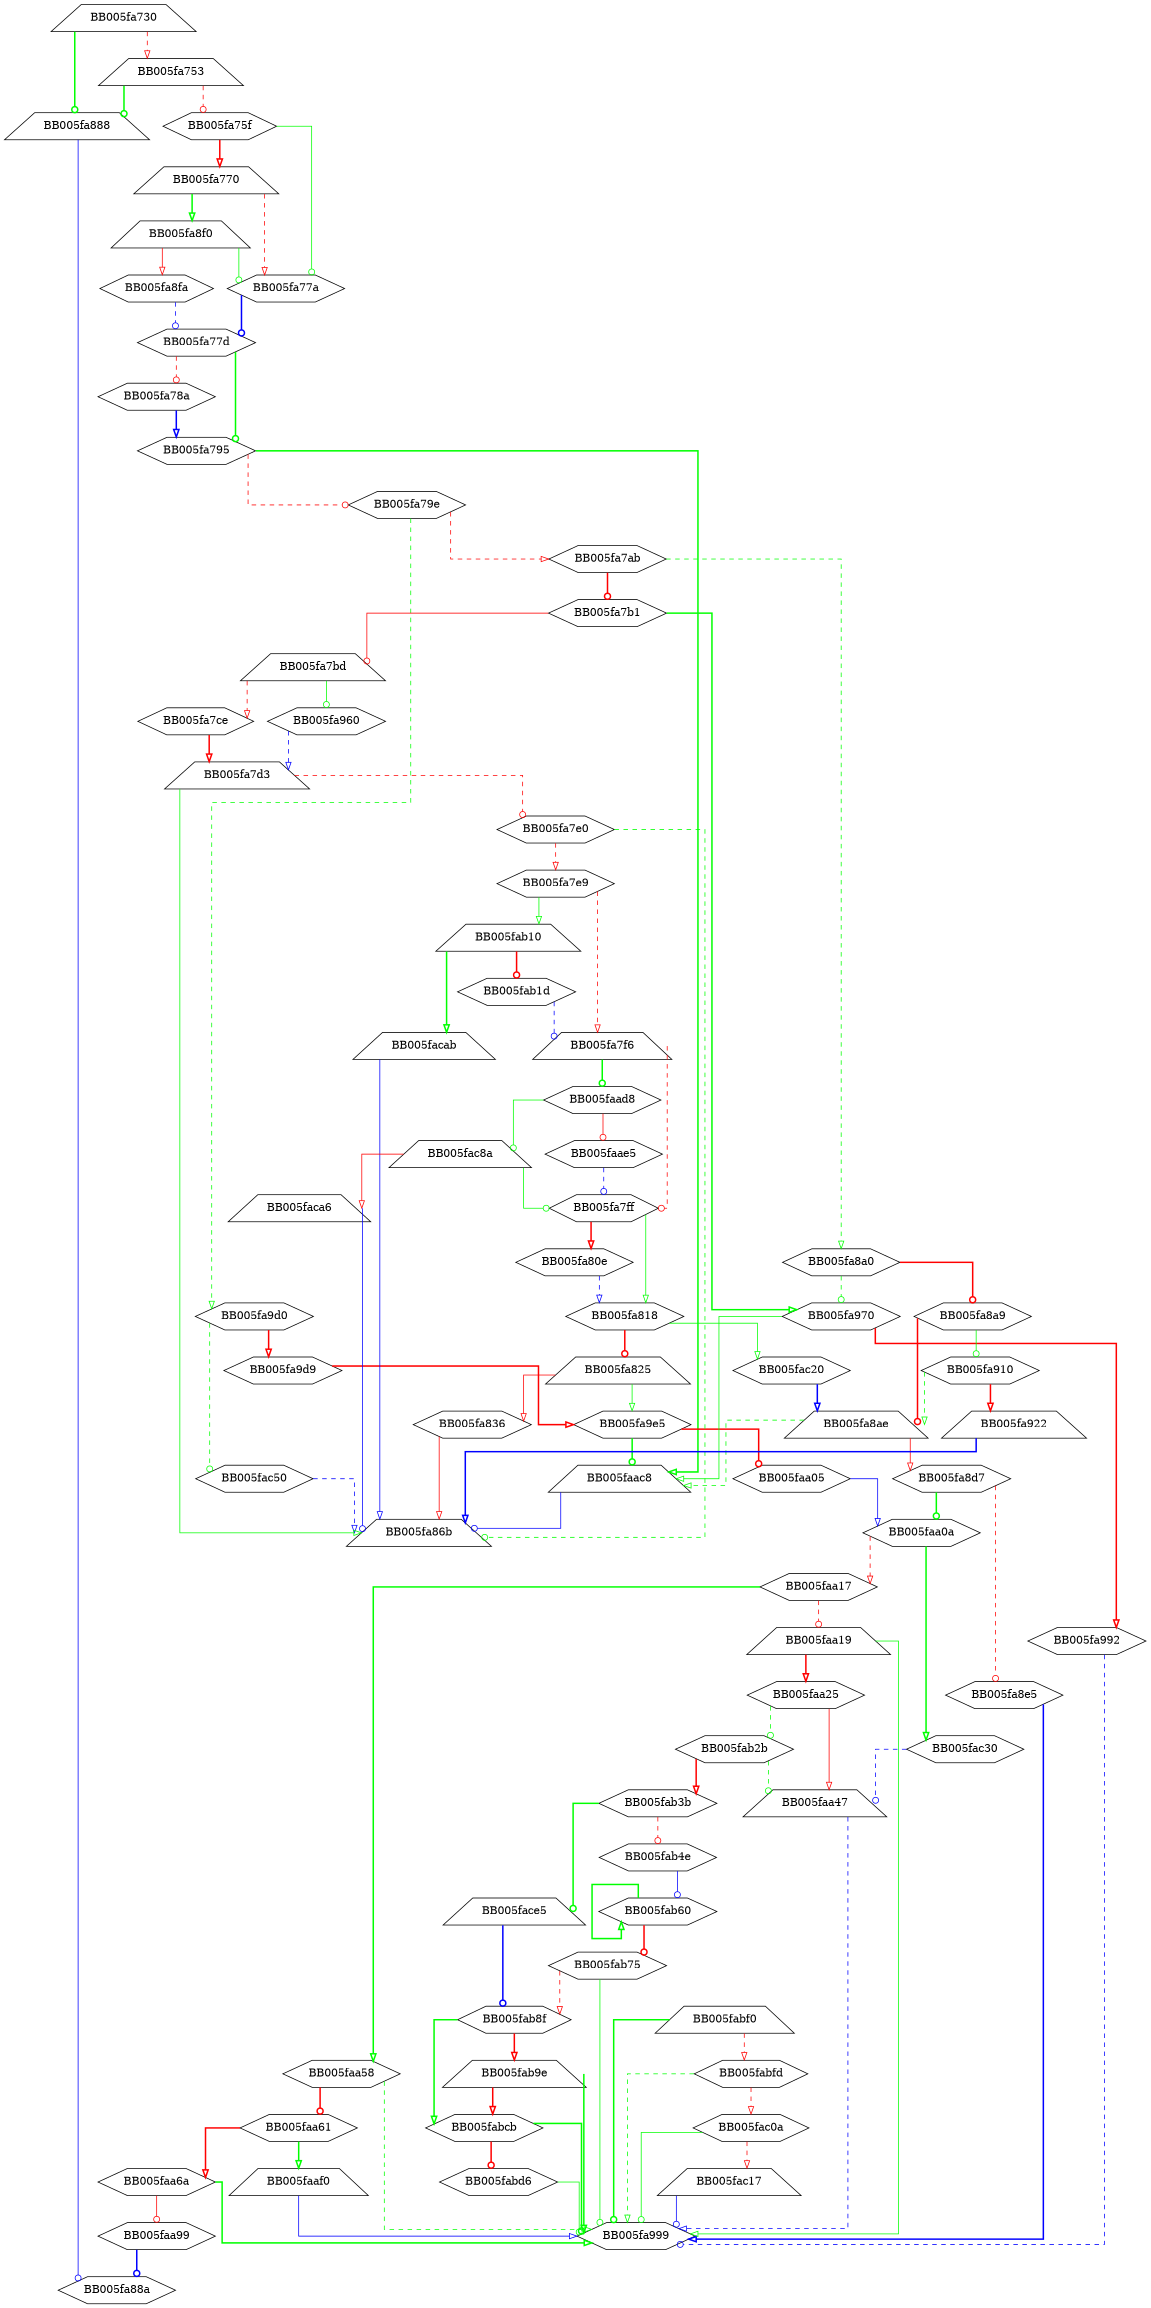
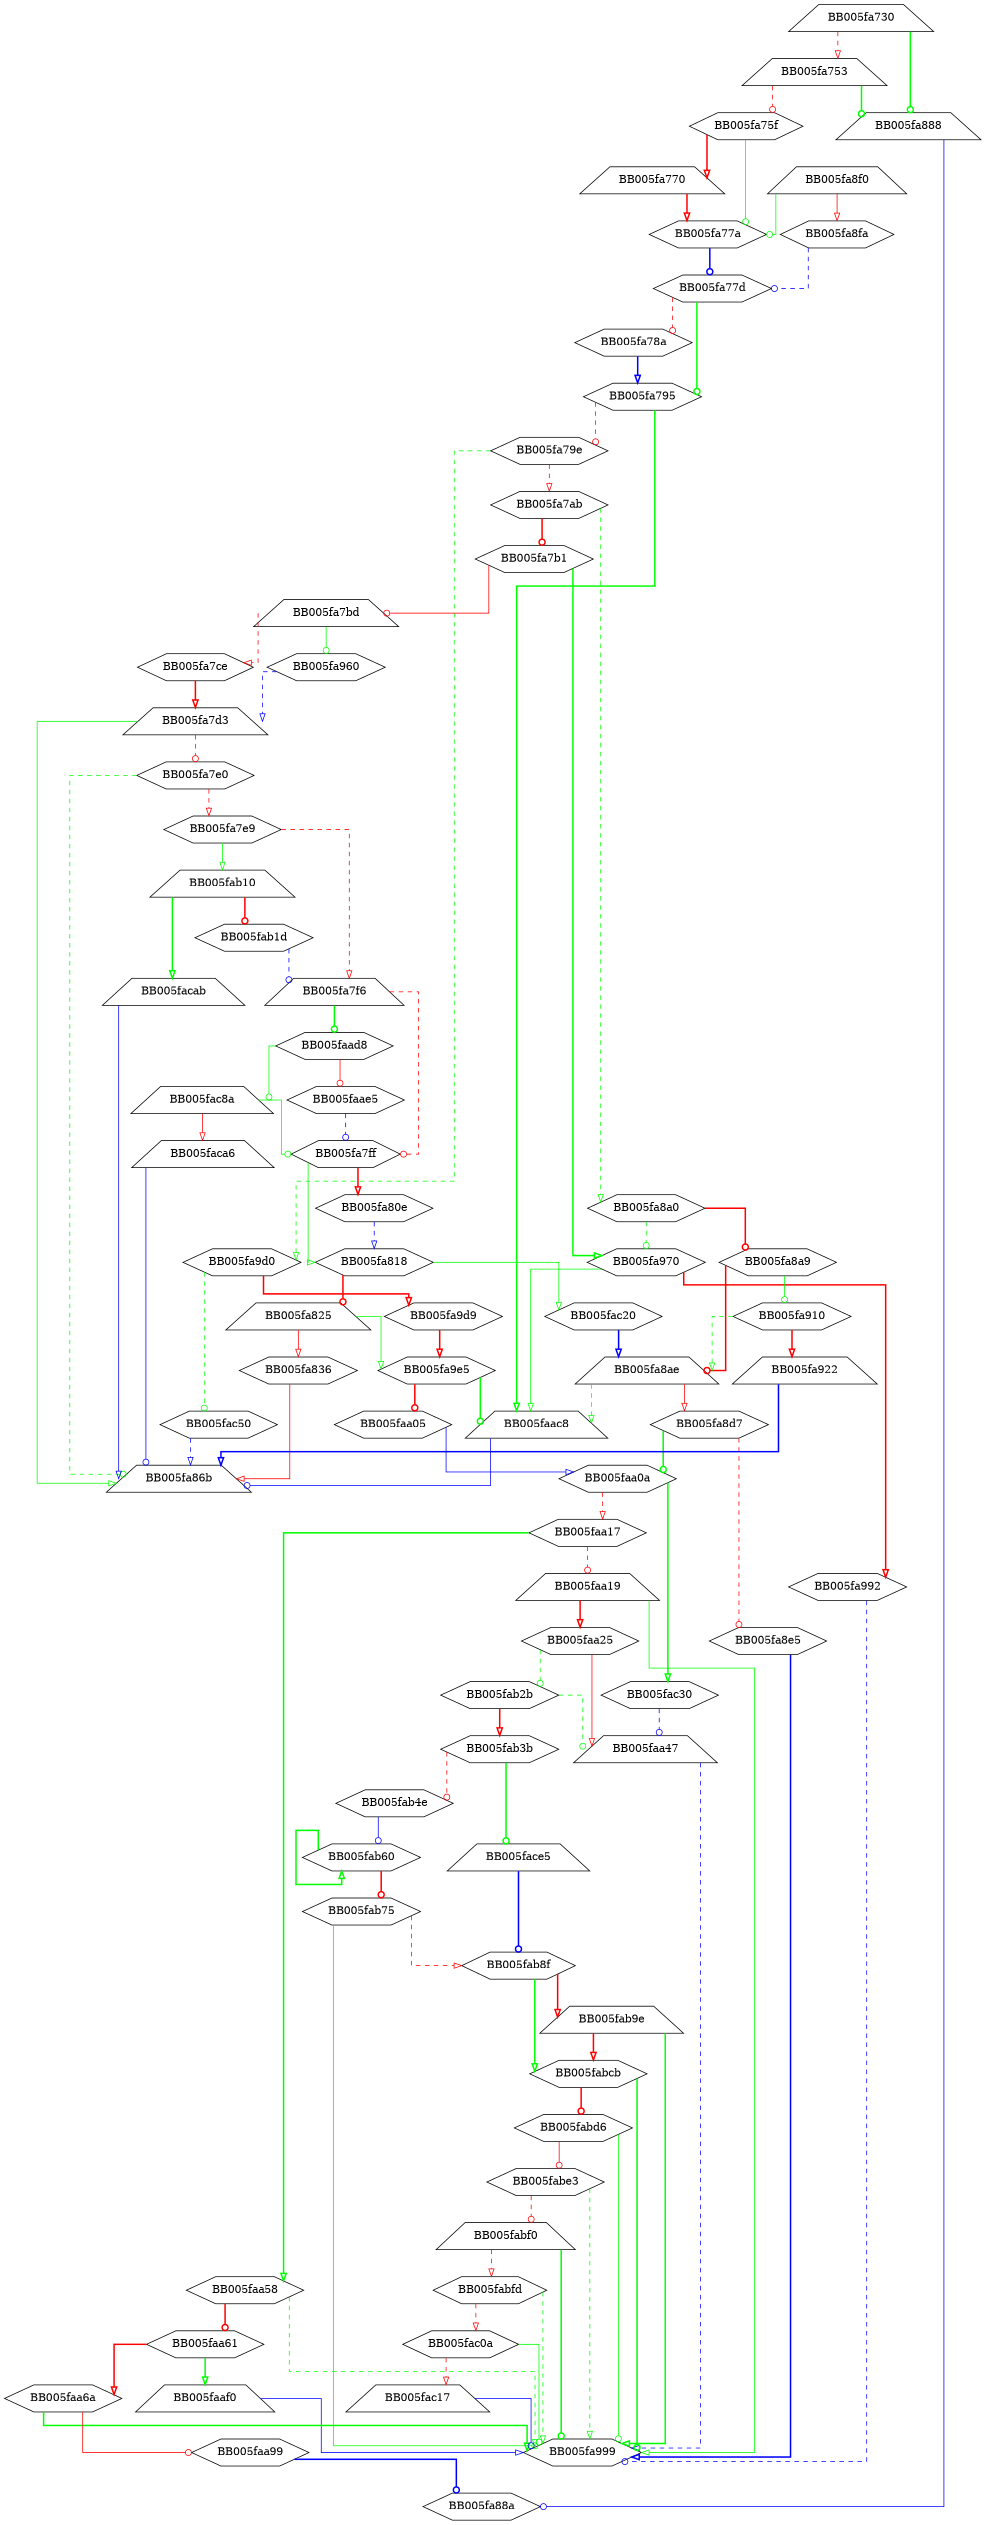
edge "BB005fa770" -> "BB005fa8f0": removed
edge "BB005fa770" -> "BB005fa77a": style dashed -> bold
node "BB005fabe3": added
